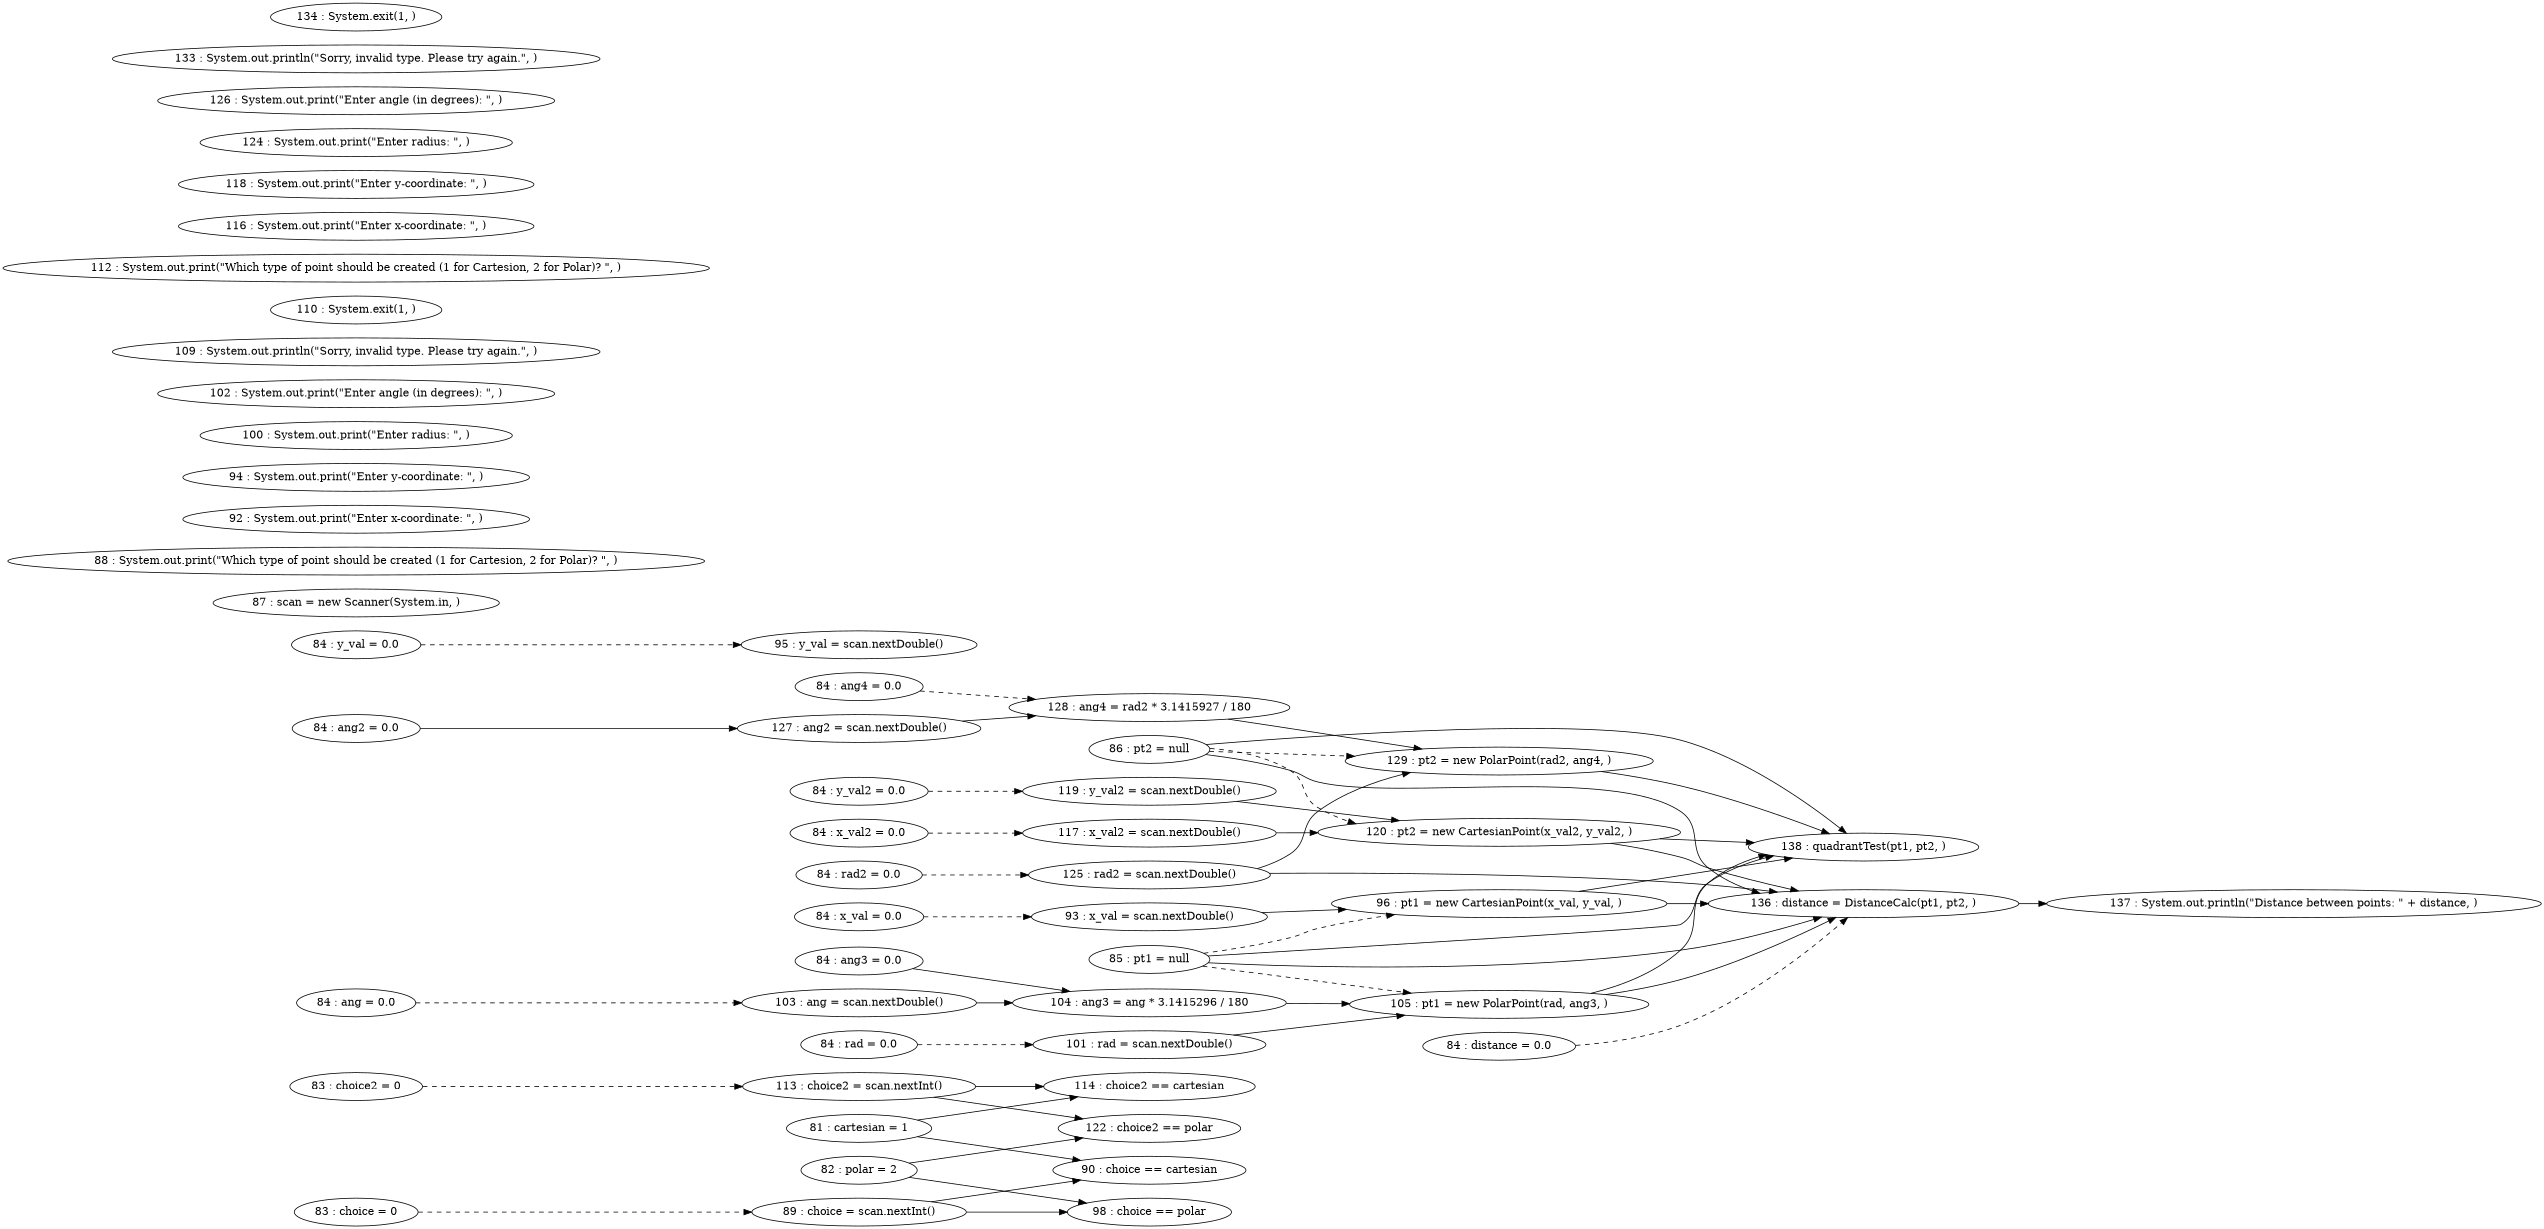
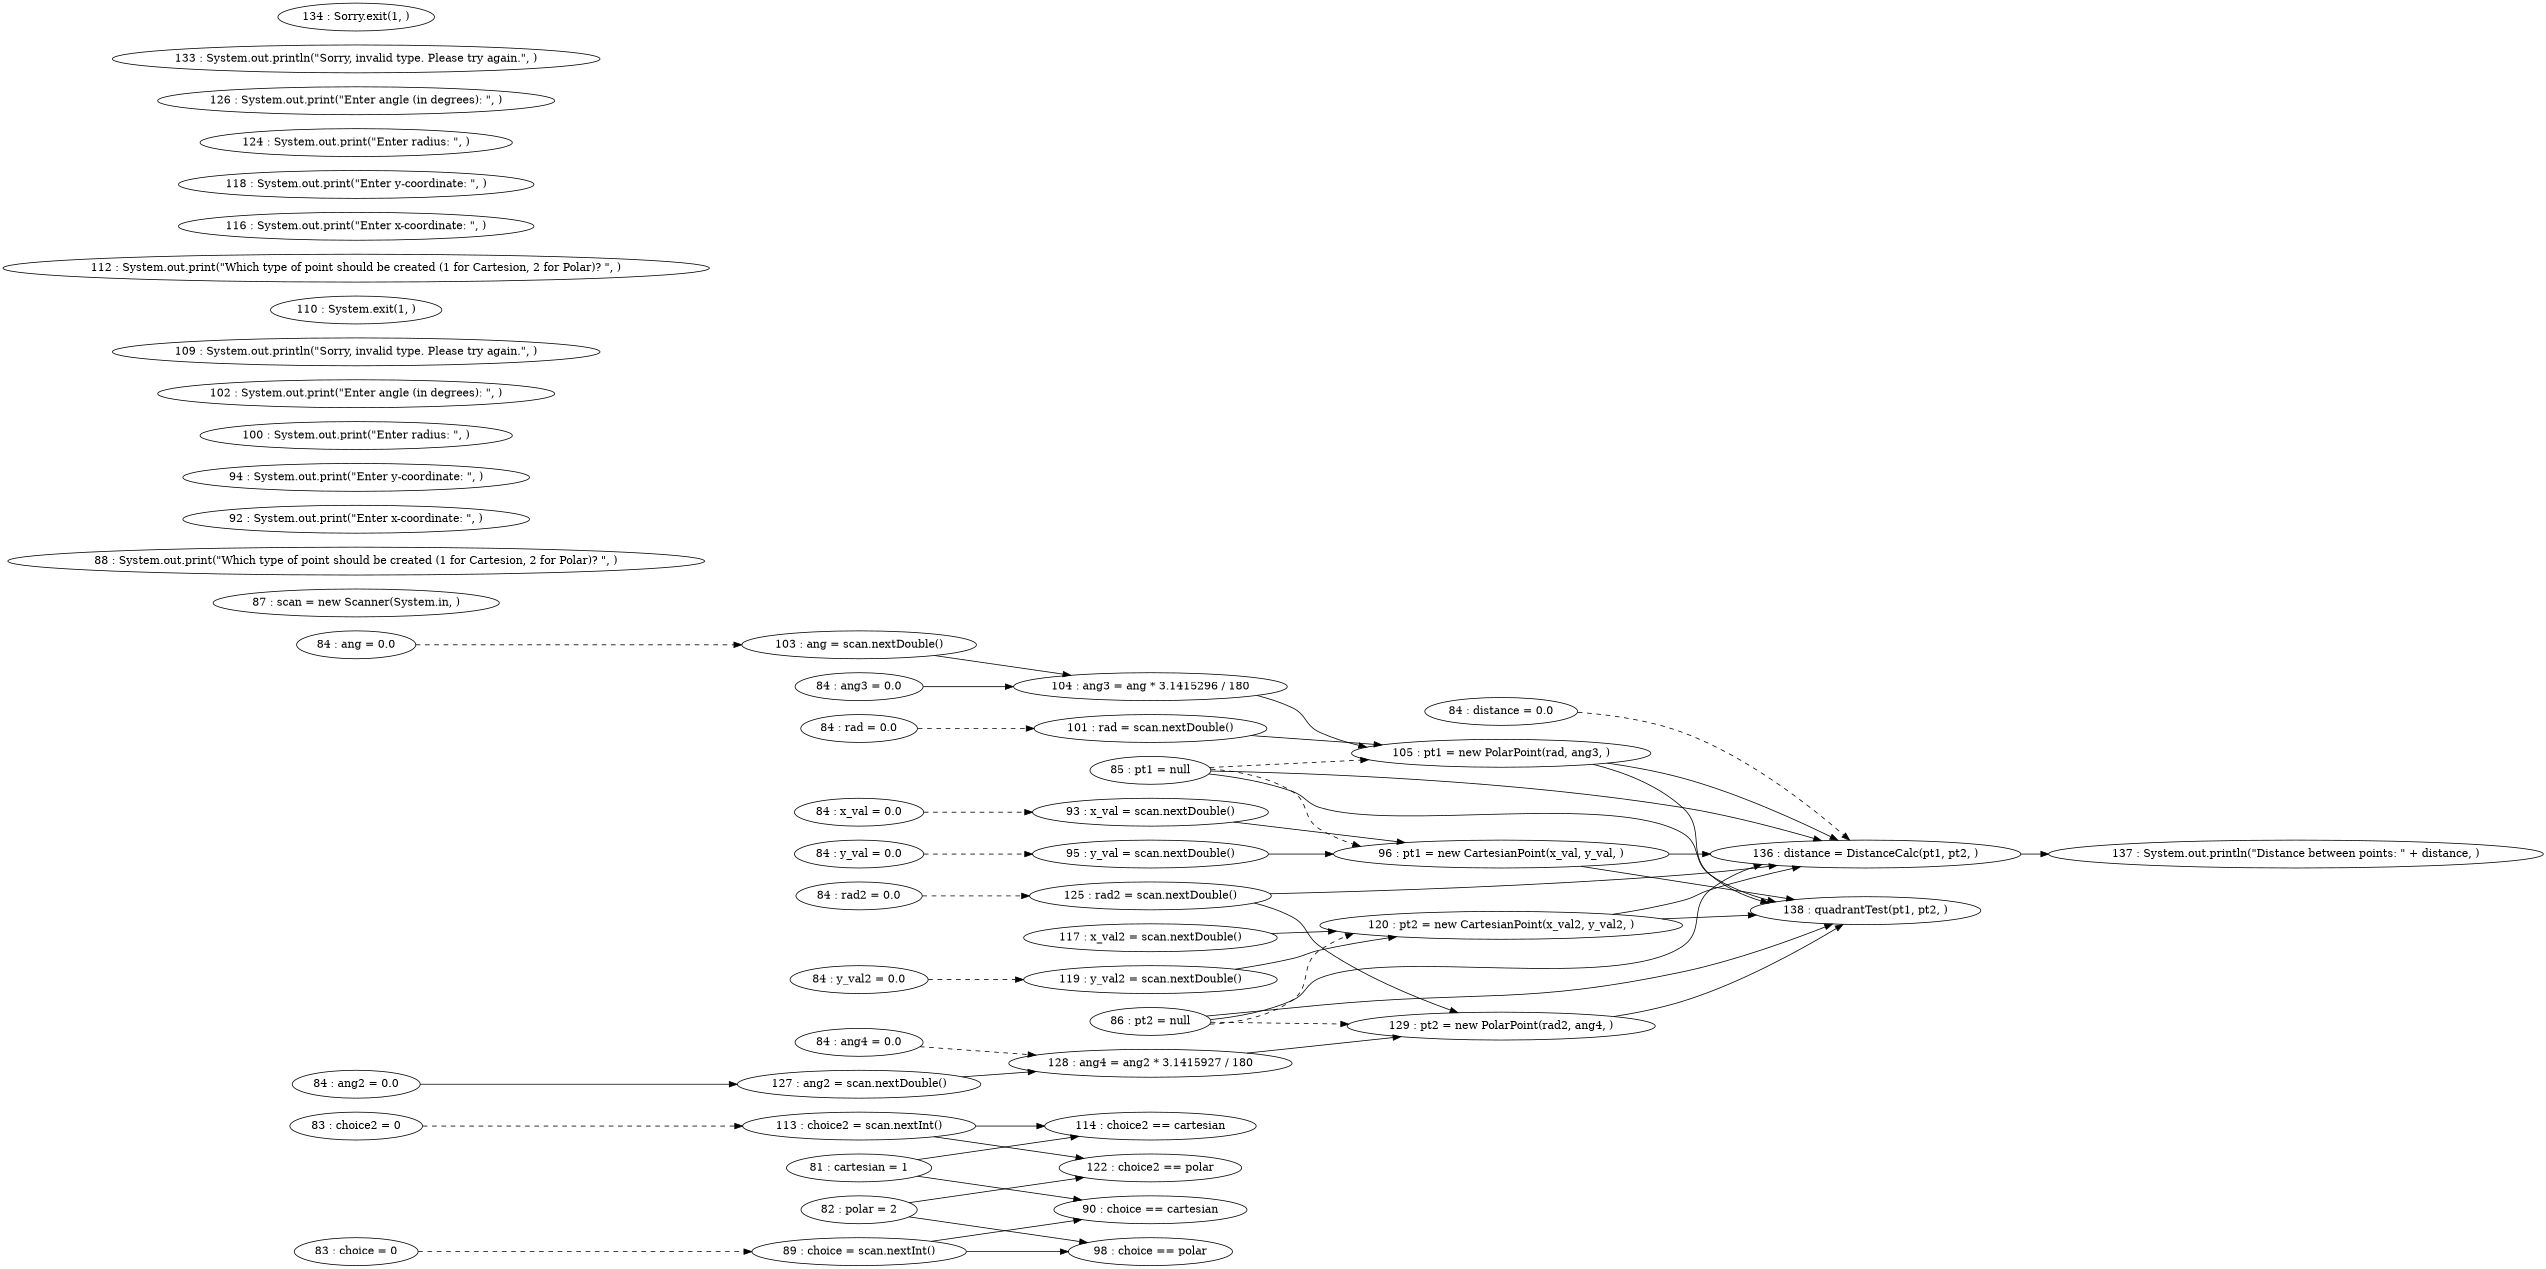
node "134 : System.exit(1, )": label "134 : System.exit(1, )" -> "134 : Sorry.exit(1, )"
node "128 : ang4 = rad2 * 3.1415927 / 180": label "128 : ang4 = rad2 * 3.1415927 / 180" -> "128 : ang4 = ang2 * 3.1415927 / 180"
node "84 : x_val2 = 0.0": removed
edge "95 : y_val = scan.nextDouble()" -> "96 : pt1 = new CartesianPoint(x_val, y_val, )": added
